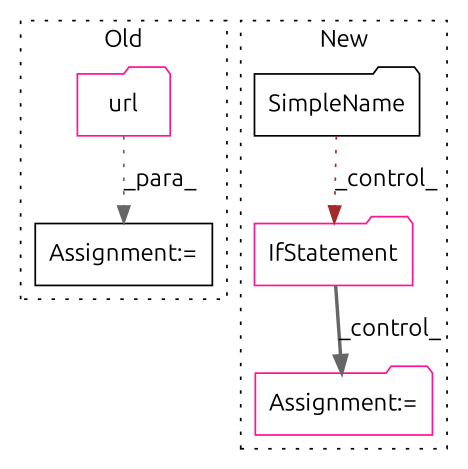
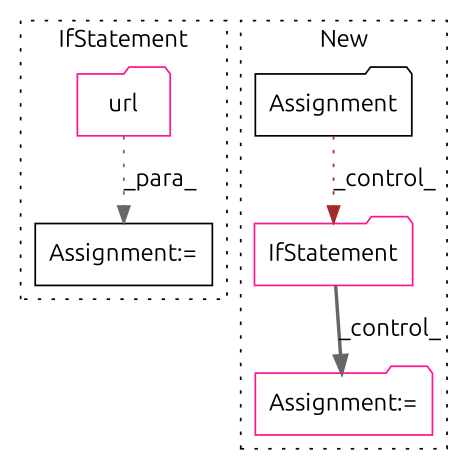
cluster "Old": label "Old" -> "IfStatement"
node "SimpleName": label "SimpleName" -> "Assignment"
